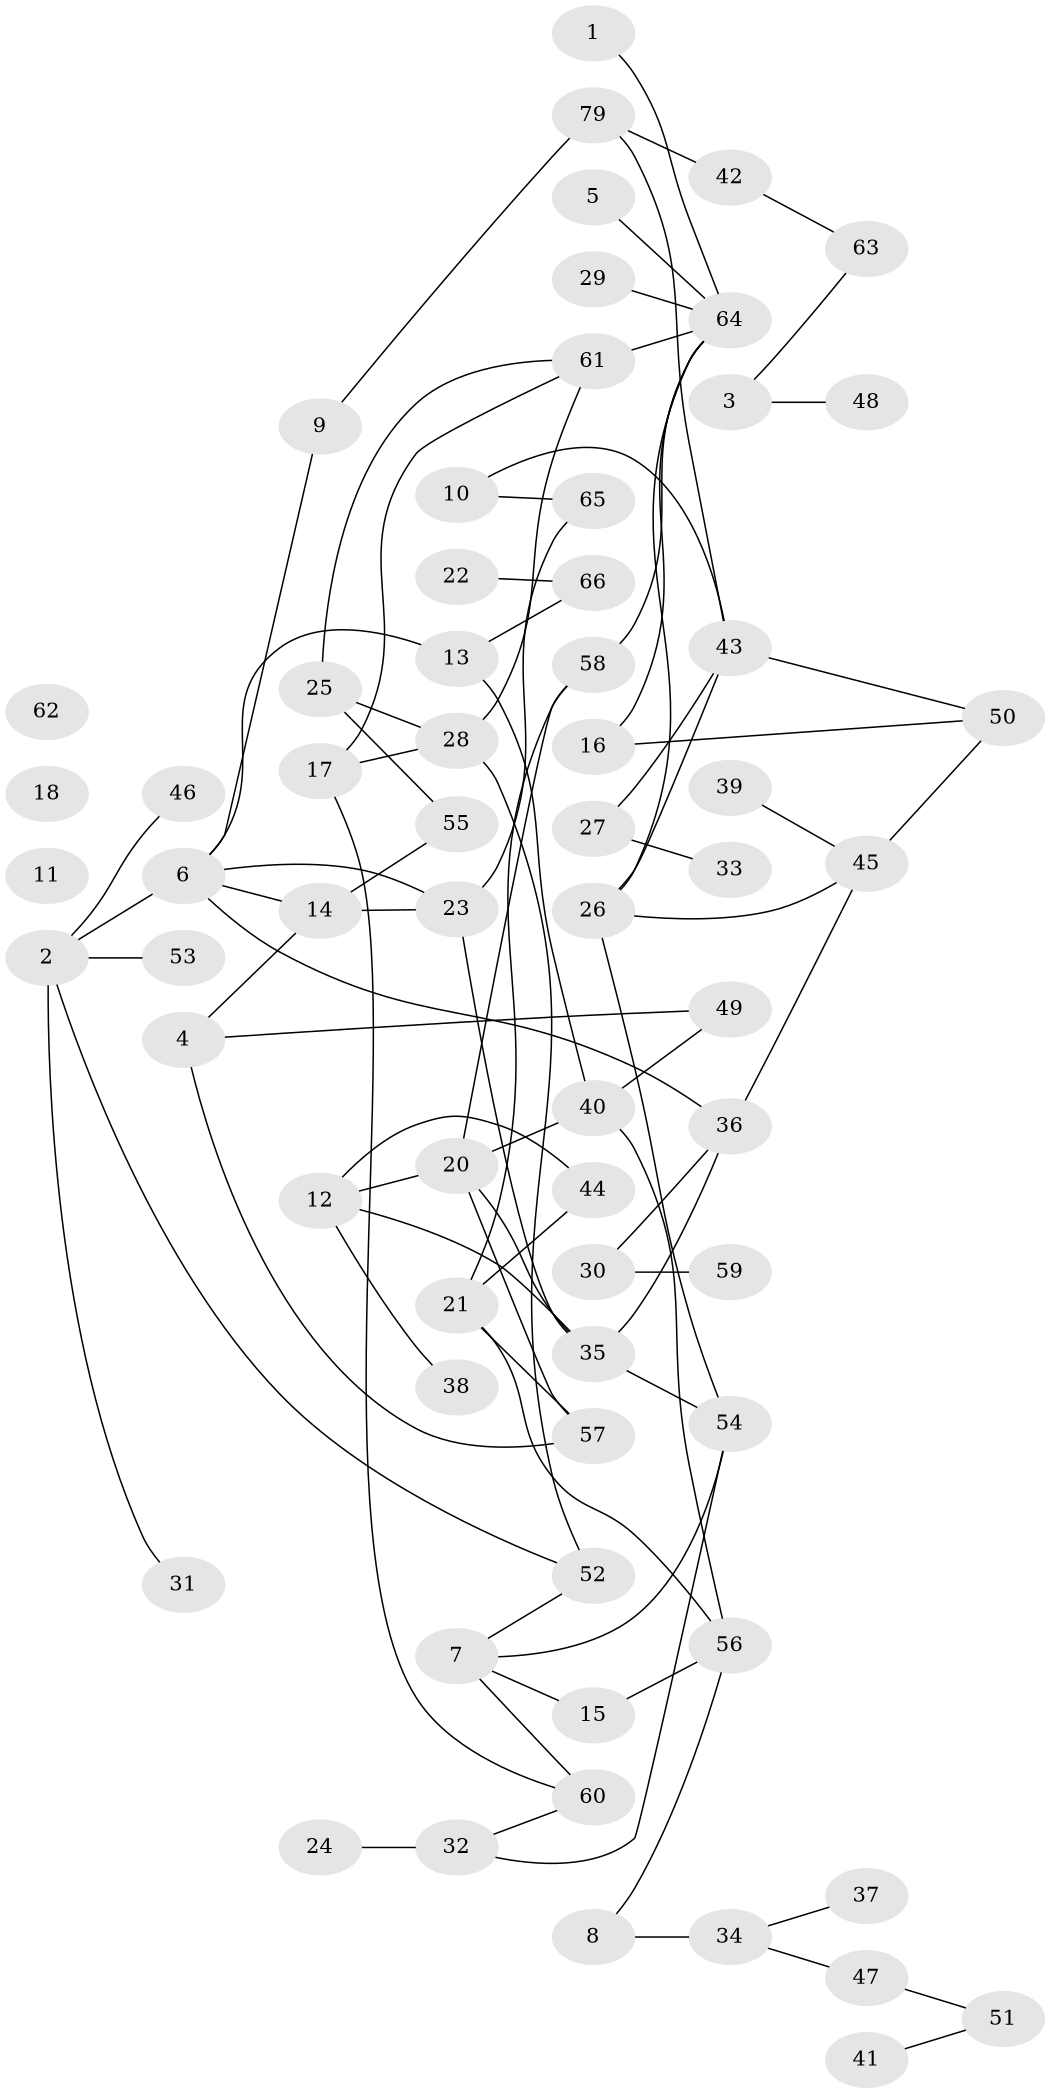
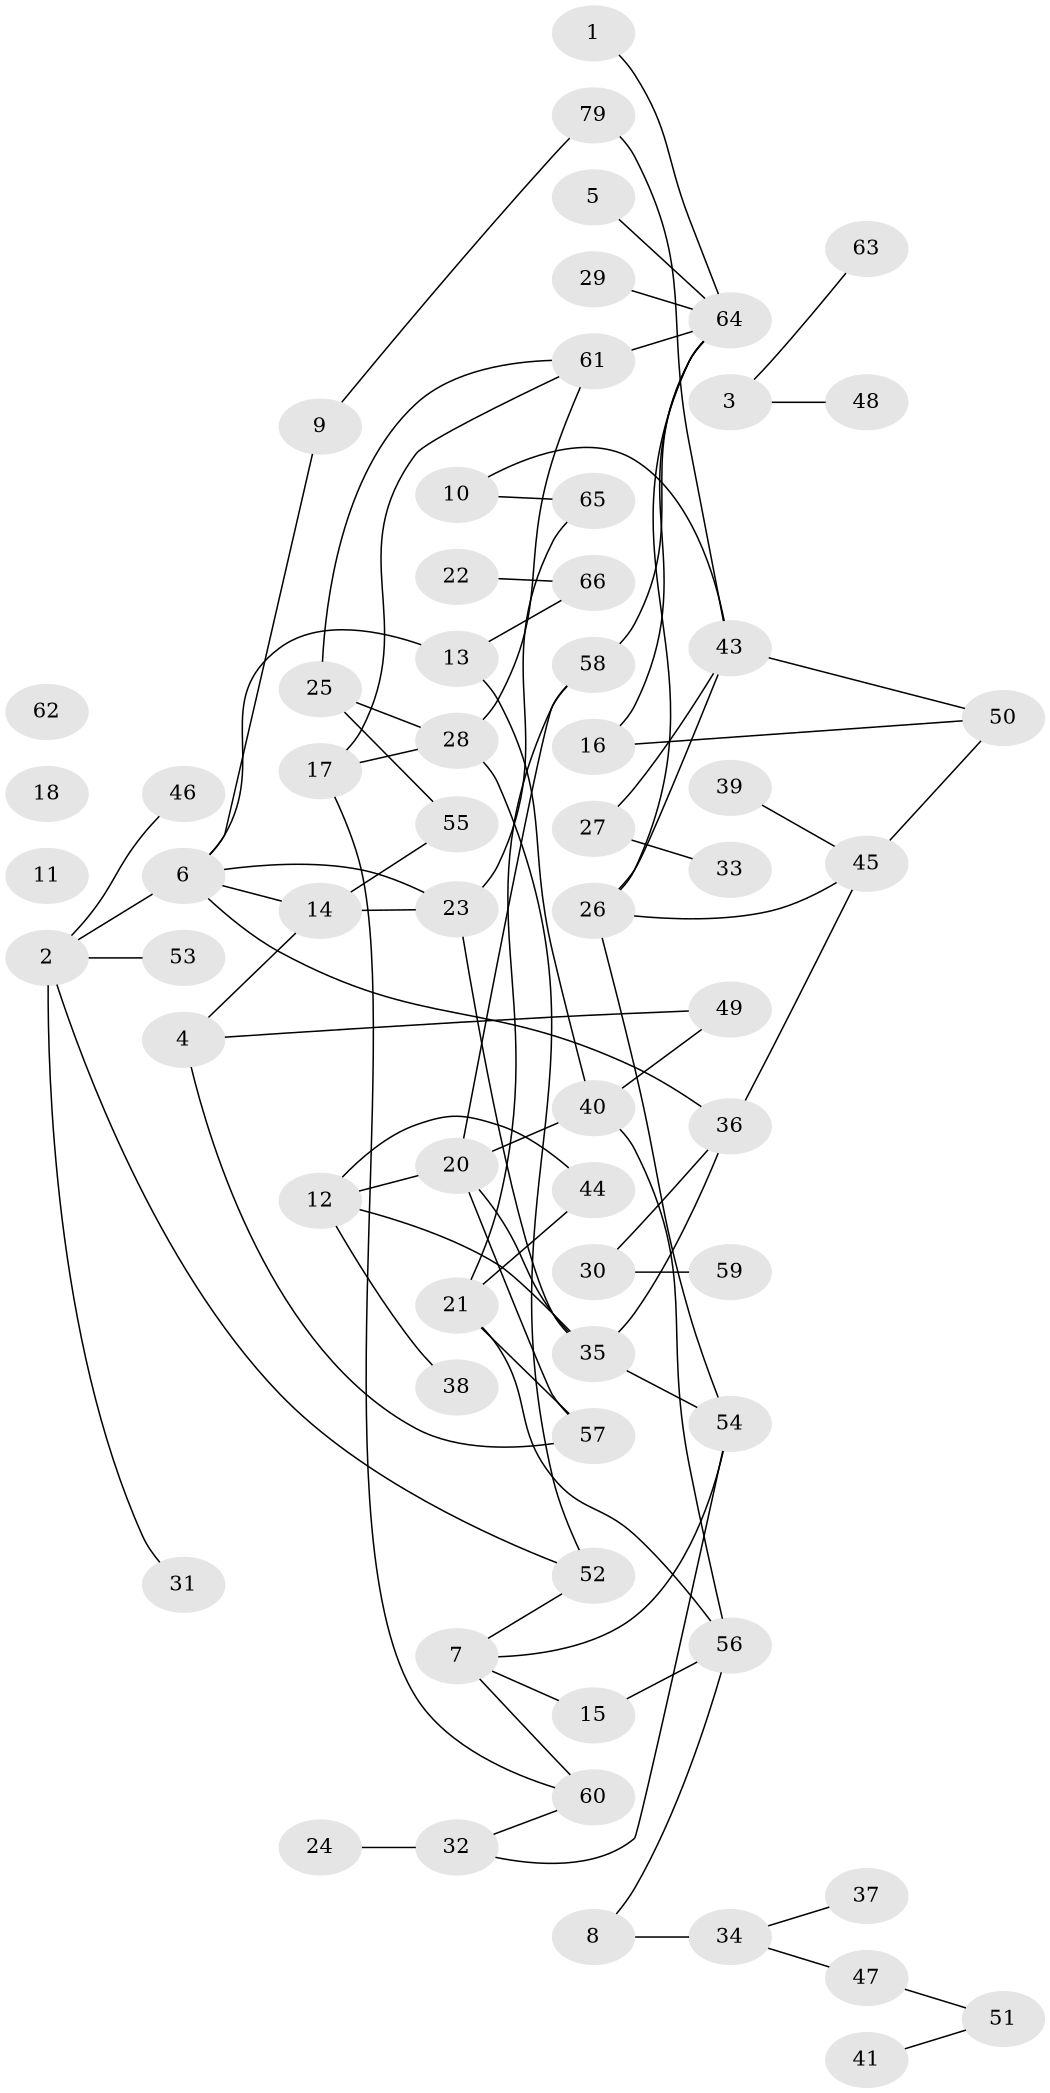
node "42": removed
